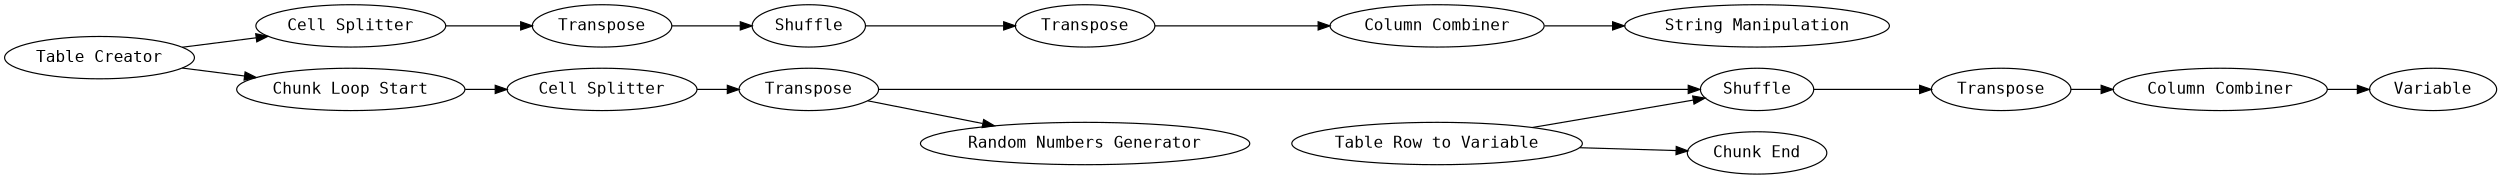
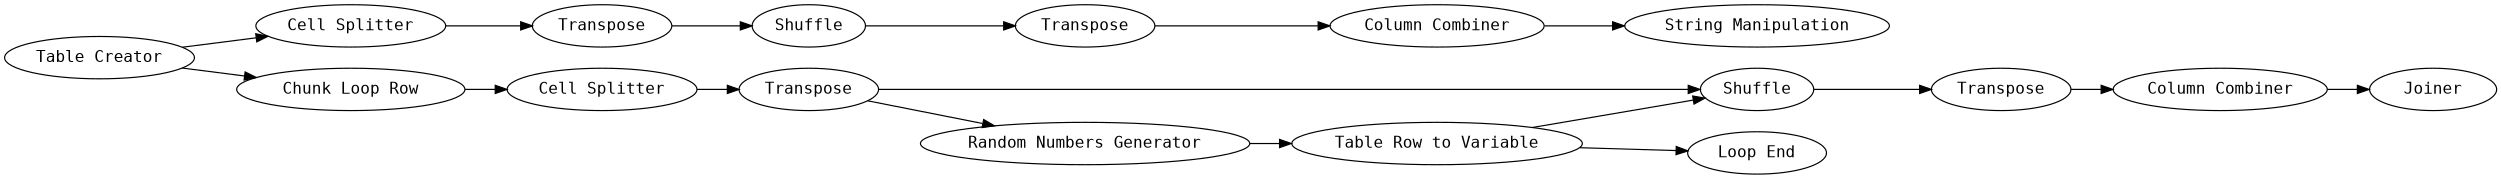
node "Chunk Loop Start": label "Chunk Loop Start" -> "Chunk Loop Row"
node "Variable": label "Variable" -> "Joiner"
edge "Random Numbers Generator" -> "Table Row to Variable": added
node "Chunk End": label "Chunk End" -> "Loop End"
